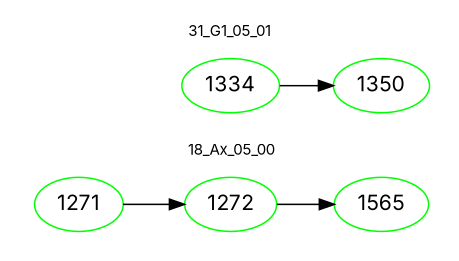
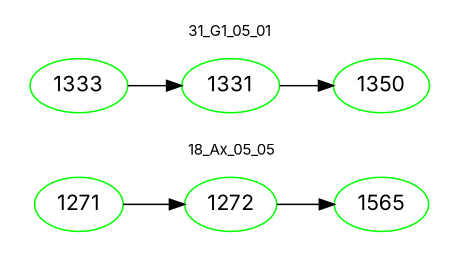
node "1333": added
node "1334": label "1334" -> "1331"
cluster "18_Ax_05_00": label "18_Ax_05_00" -> "18_Ax_05_05"
